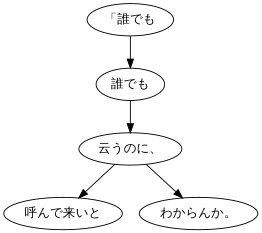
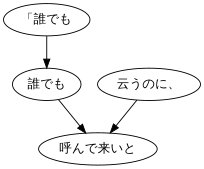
edge "誰でも" -> "云うのに、": now "誰でも" -> "呼んで来いと"
node "わからんか。": removed
